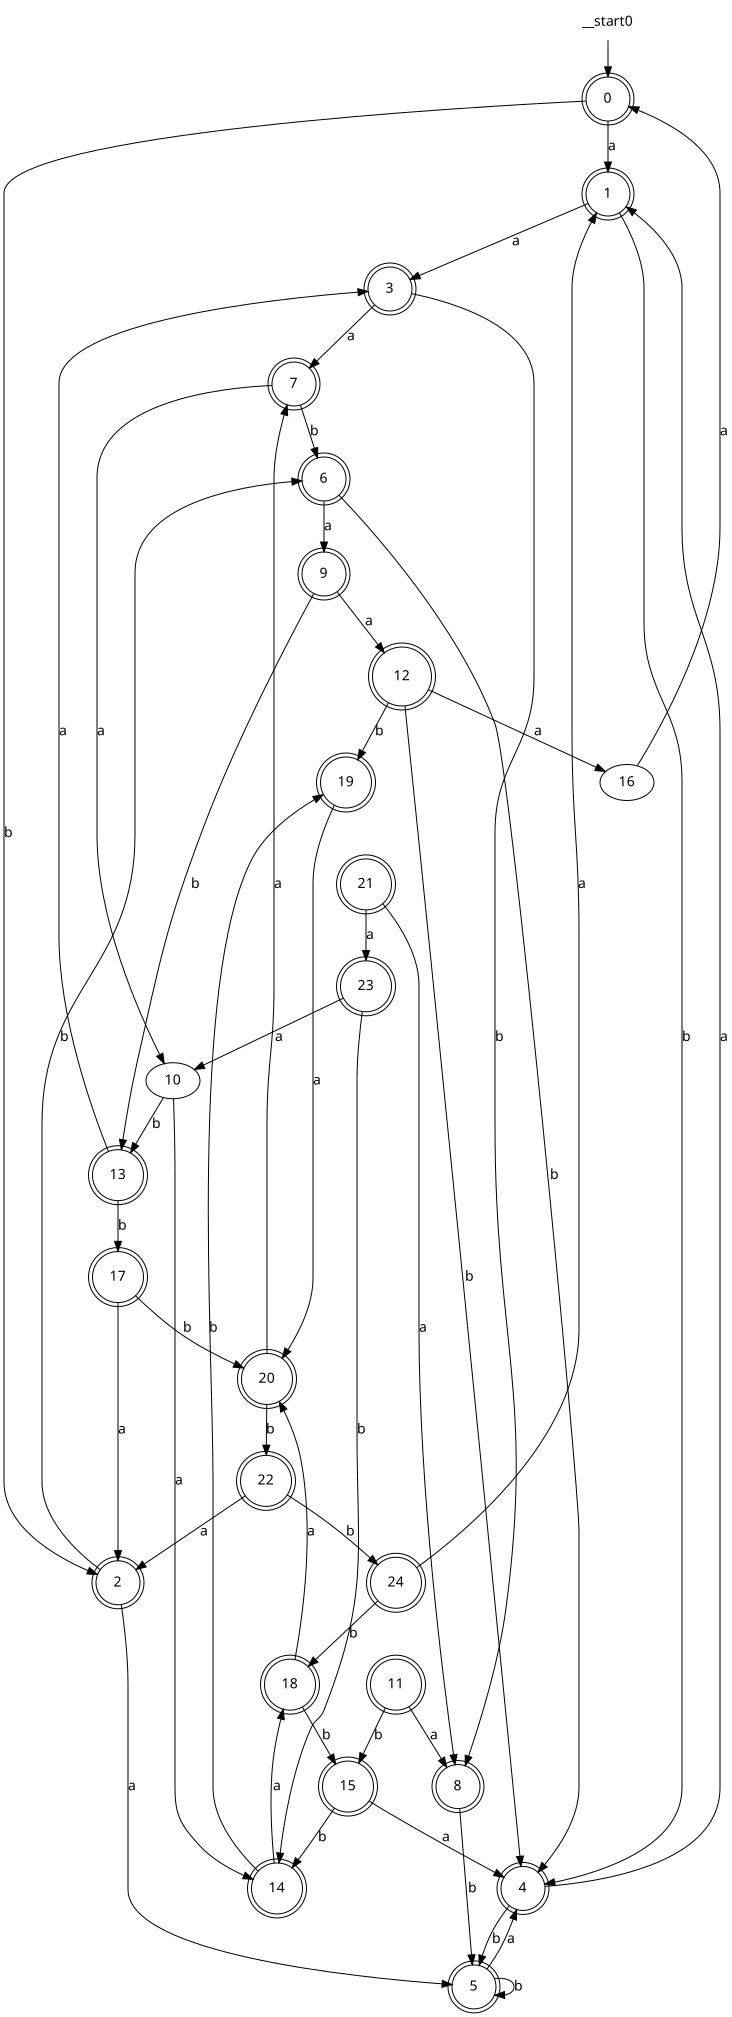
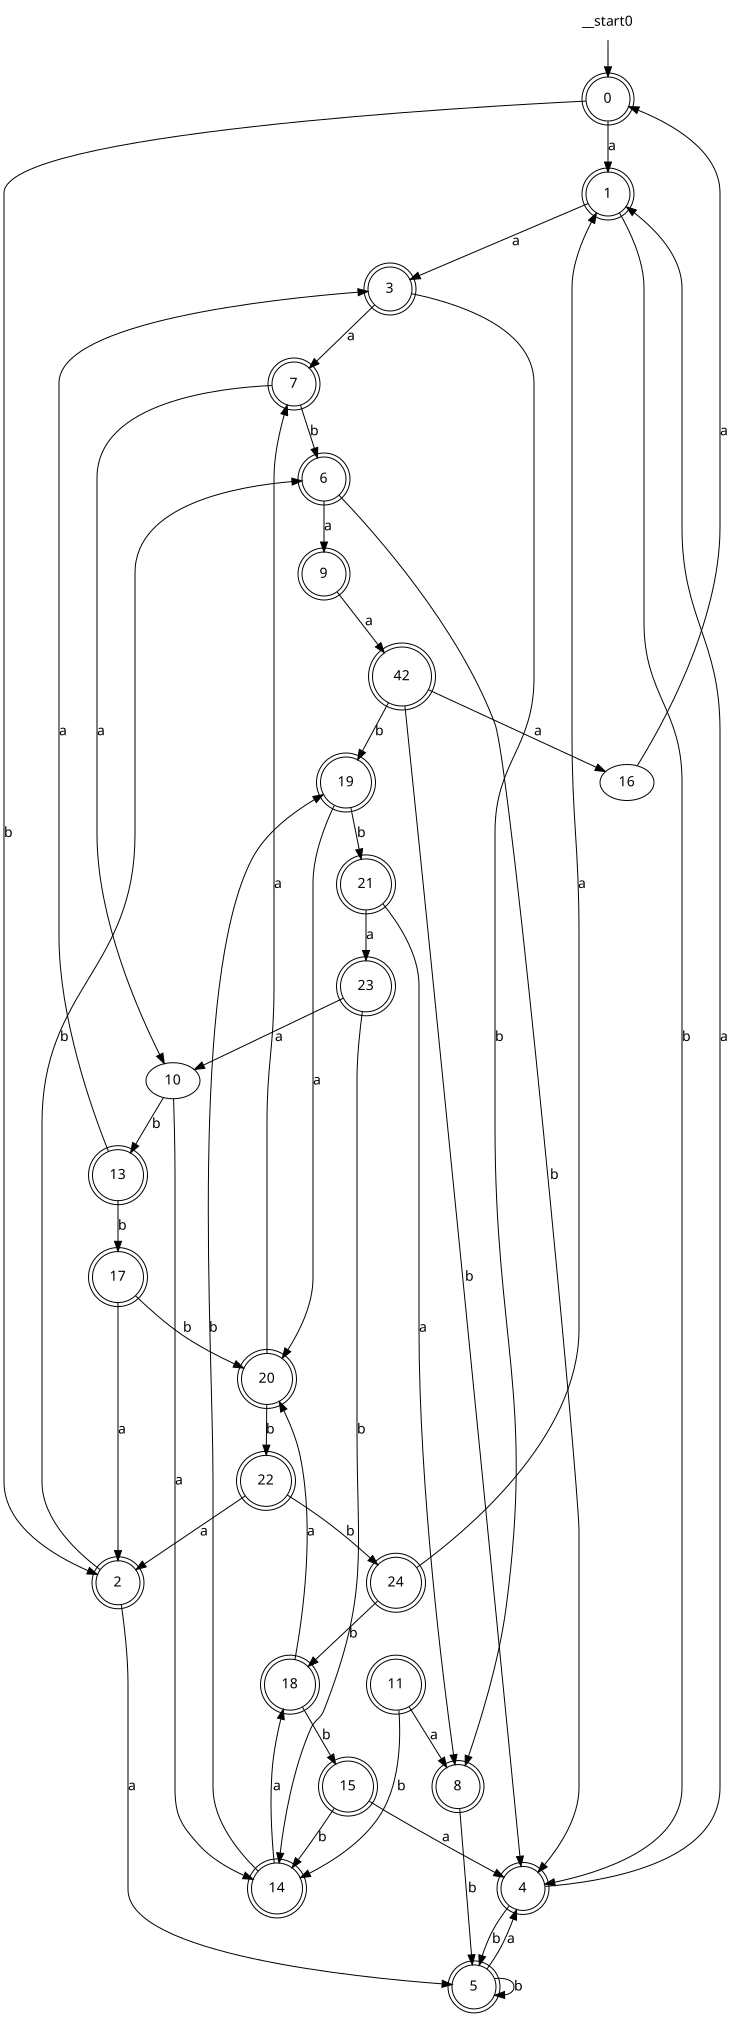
node "12": label "12" -> "42"
edge "19" -> "21": added, label "b"
edge "9" -> "13": removed, label "b"
edge "11" -> "15": now "11" -> "14"
